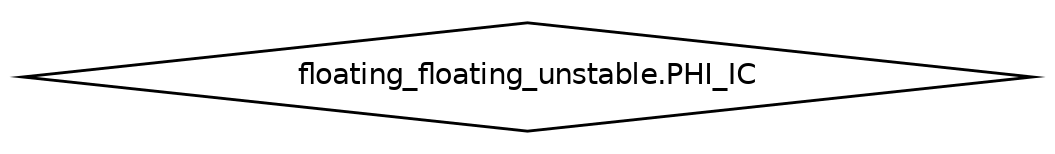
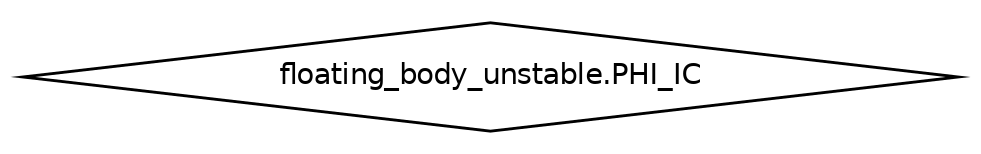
node "floating_floating_unstable.PHI_IC": label "floating_floating_unstable.PHI_IC" -> "floating_body_unstable.PHI_IC"
